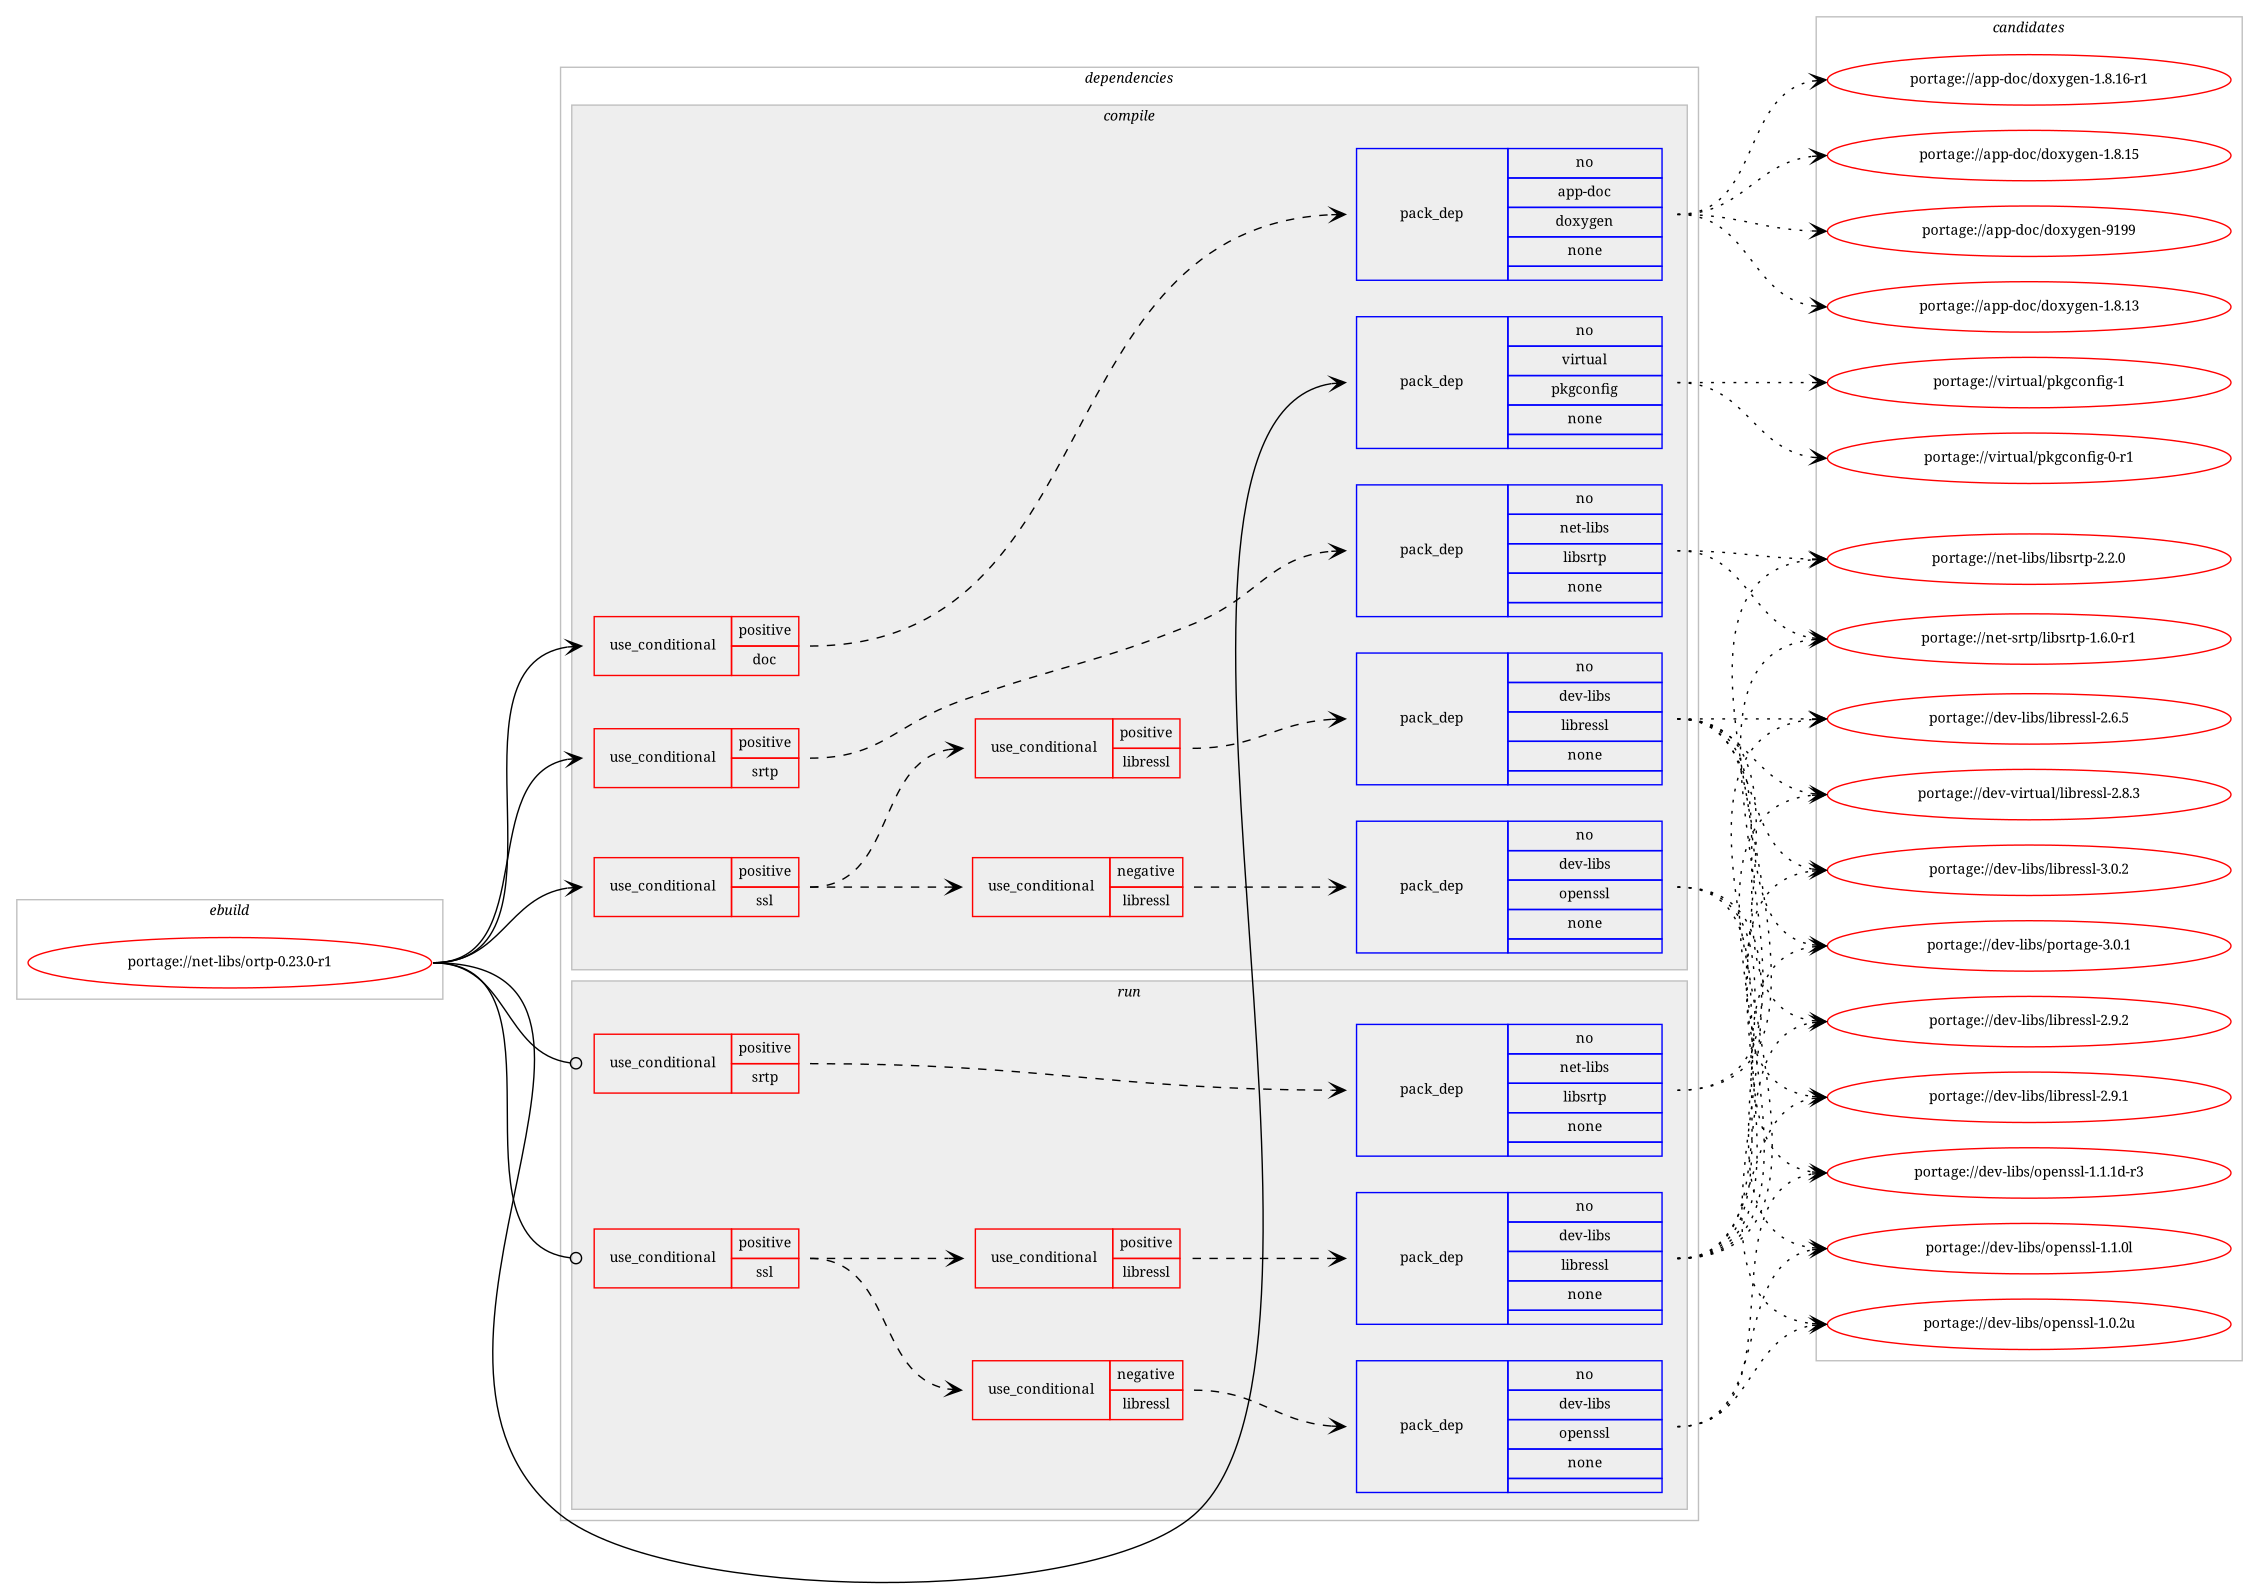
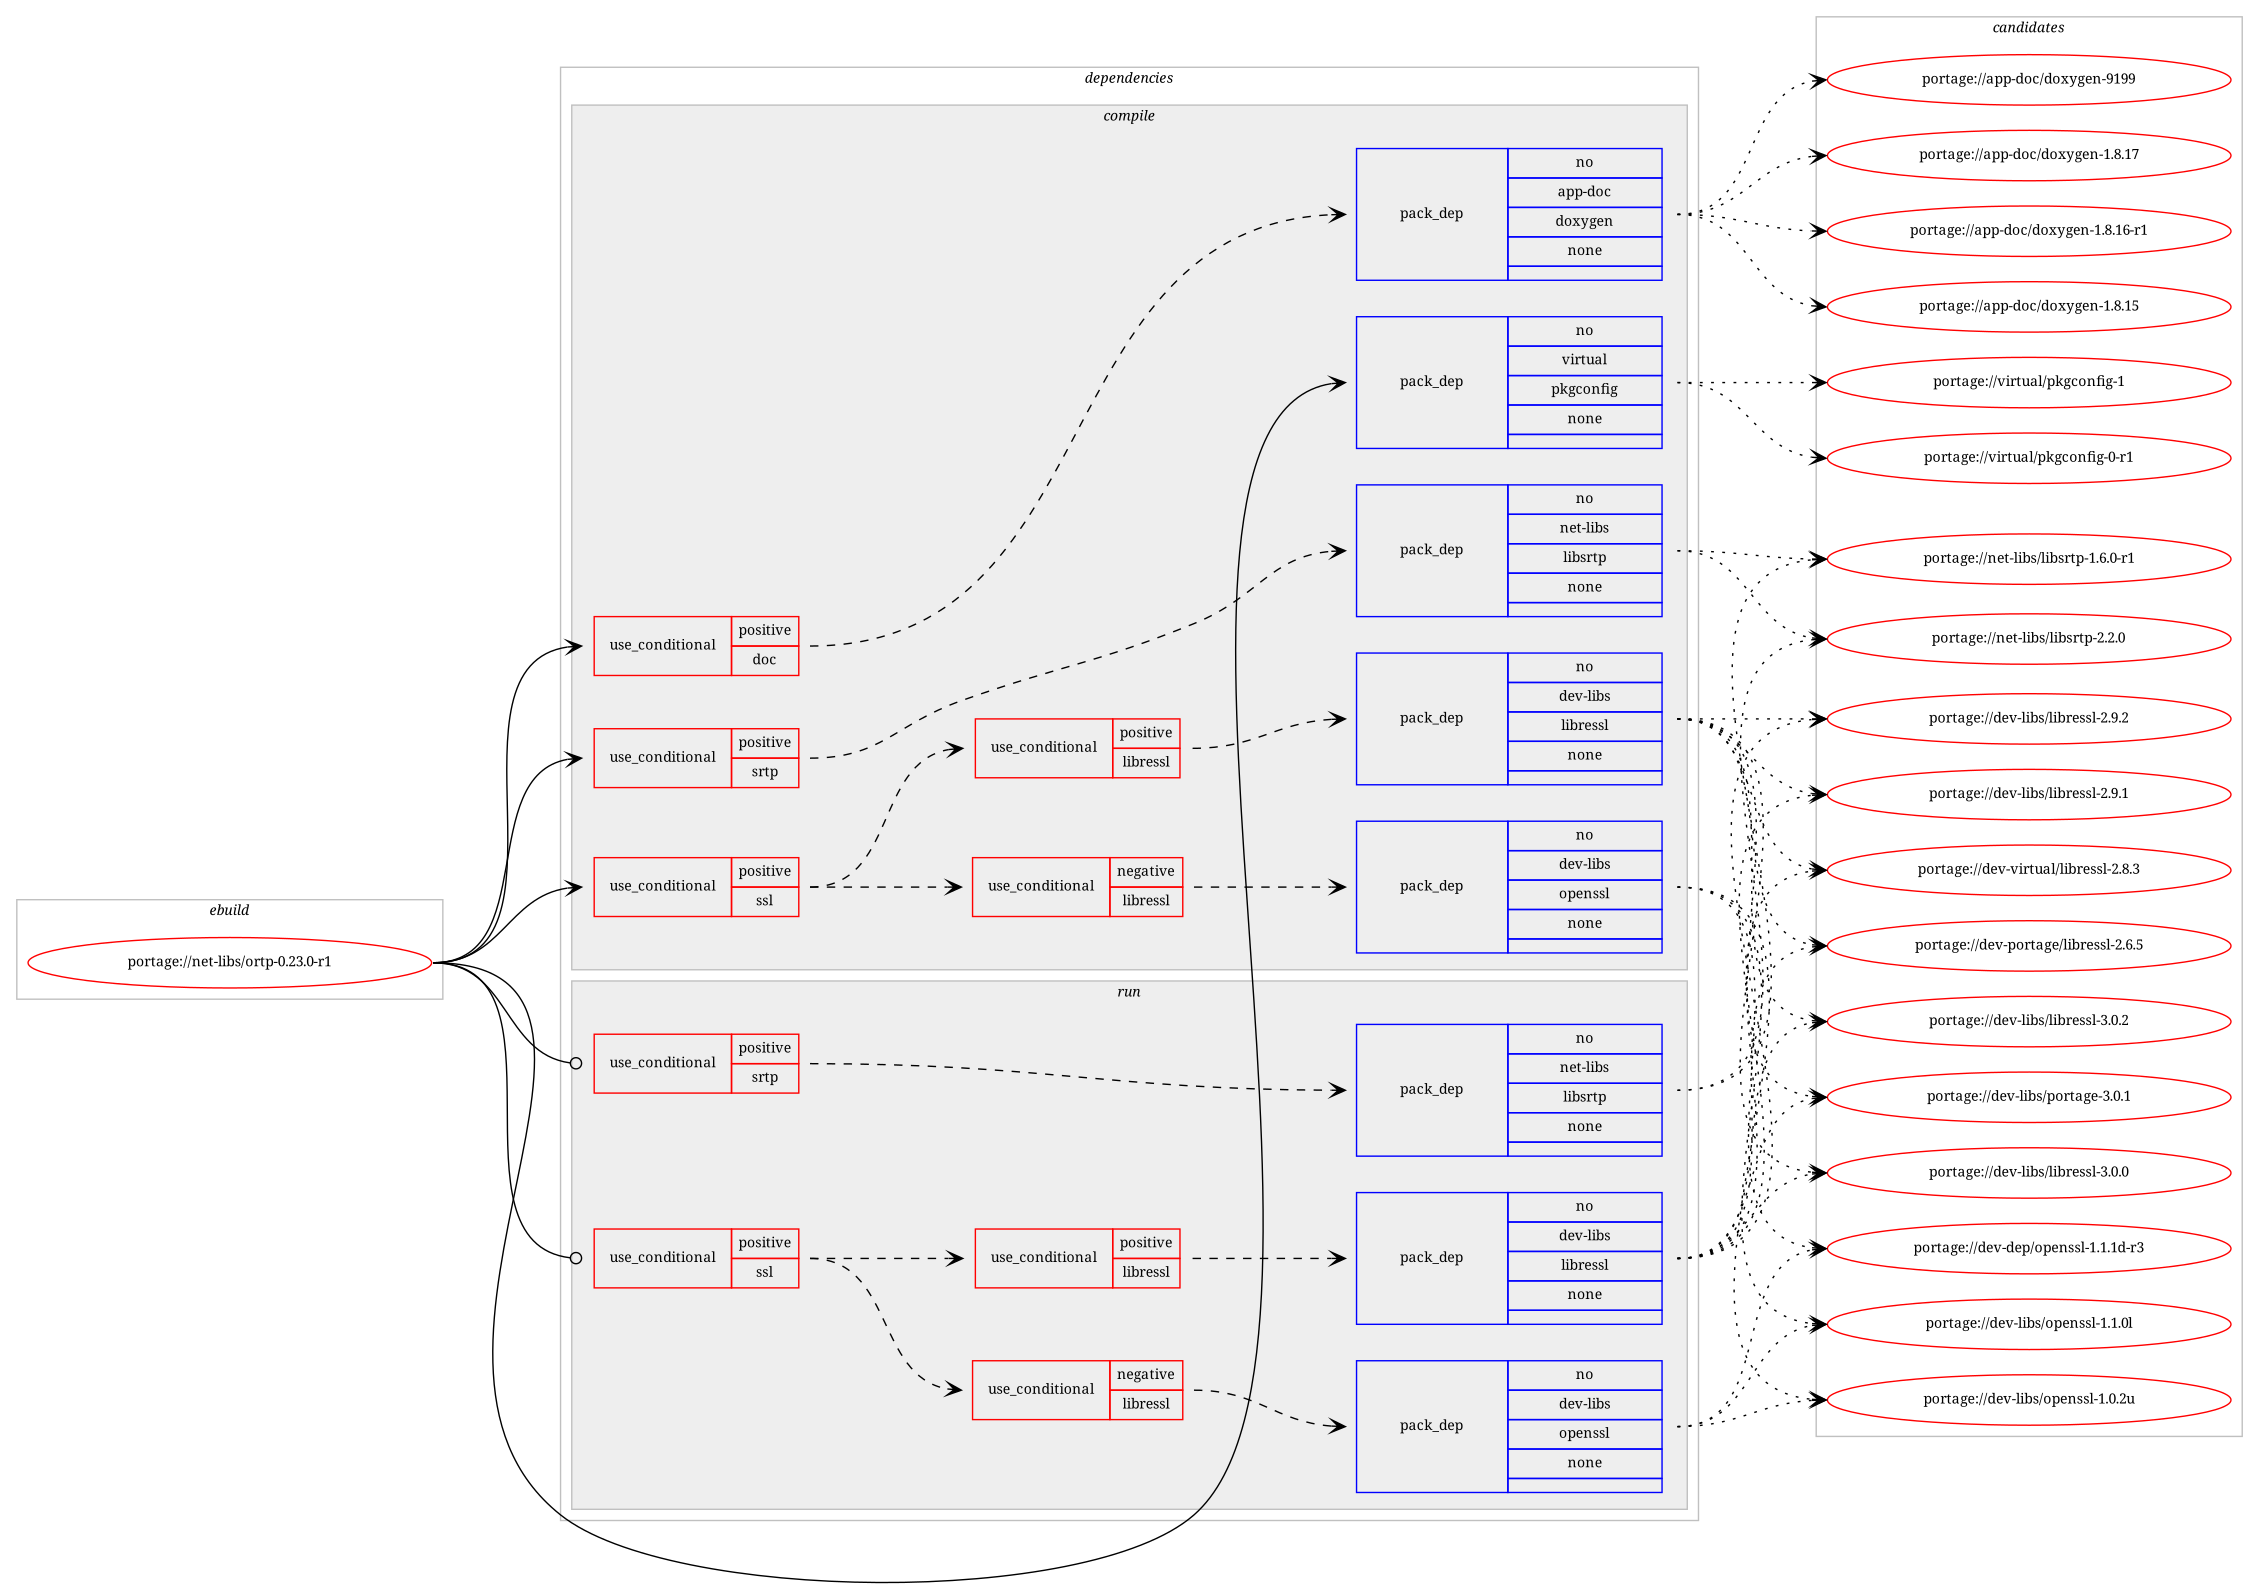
node "portage://app-doc/doxygen-1.8.13": label "portage://app-doc/doxygen-1.8.13" -> "portage://app-doc/doxygen-1.8.17"
node "portage://net-srtp/libsrtp-1.6.0-r1": label "portage://net-srtp/libsrtp-1.6.0-r1" -> "portage://net-libs/libsrtp-1.6.0-r1"
node "portage://dev-libs/libressl-2.6.5": label "portage://dev-libs/libressl-2.6.5" -> "portage://dev-portage/libressl-2.6.5"
node "portage://dev-libs/libressl-3.0.0": added
node "portage://dev-libs/openssl-1.1.1d-r3": label "portage://dev-libs/openssl-1.1.1d-r3" -> "portage://dev-dep/openssl-1.1.1d-r3"
